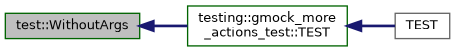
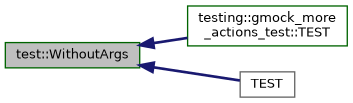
edge "TEST" -> "testing::gmock_more _actions_test::TEST": now "TEST" -> "test::WithoutArgs"
